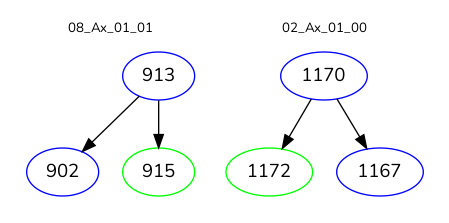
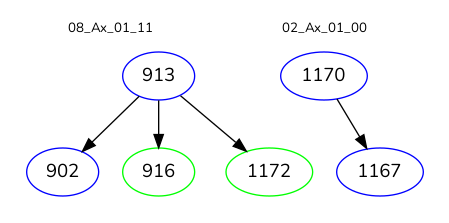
cluster "08_Ax_01_01": label "08_Ax_01_01" -> "08_Ax_01_11"
edge "1170" -> "1172": now "913" -> "1172"
node "915": label "915" -> "916"
